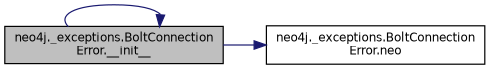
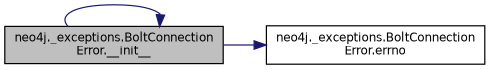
node "neo4j._exceptions.BoltConnection Error.neo": label "neo4j._exceptions.BoltConnection Error.neo" -> "neo4j._exceptions.BoltConnection Error.errno"
